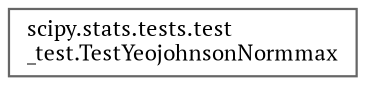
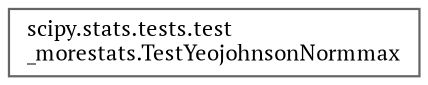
node "scipy.stats.tests.test _test.TestYeojohnsonNormmax": label "scipy.stats.tests.test _test.TestYeojohnsonNormmax" -> "scipy.stats.tests.test _morestats.TestYeojohnsonNormmax"
